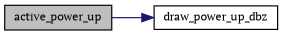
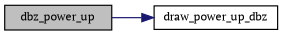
node "active_power_up": label "active_power_up" -> "dbz_power_up"
